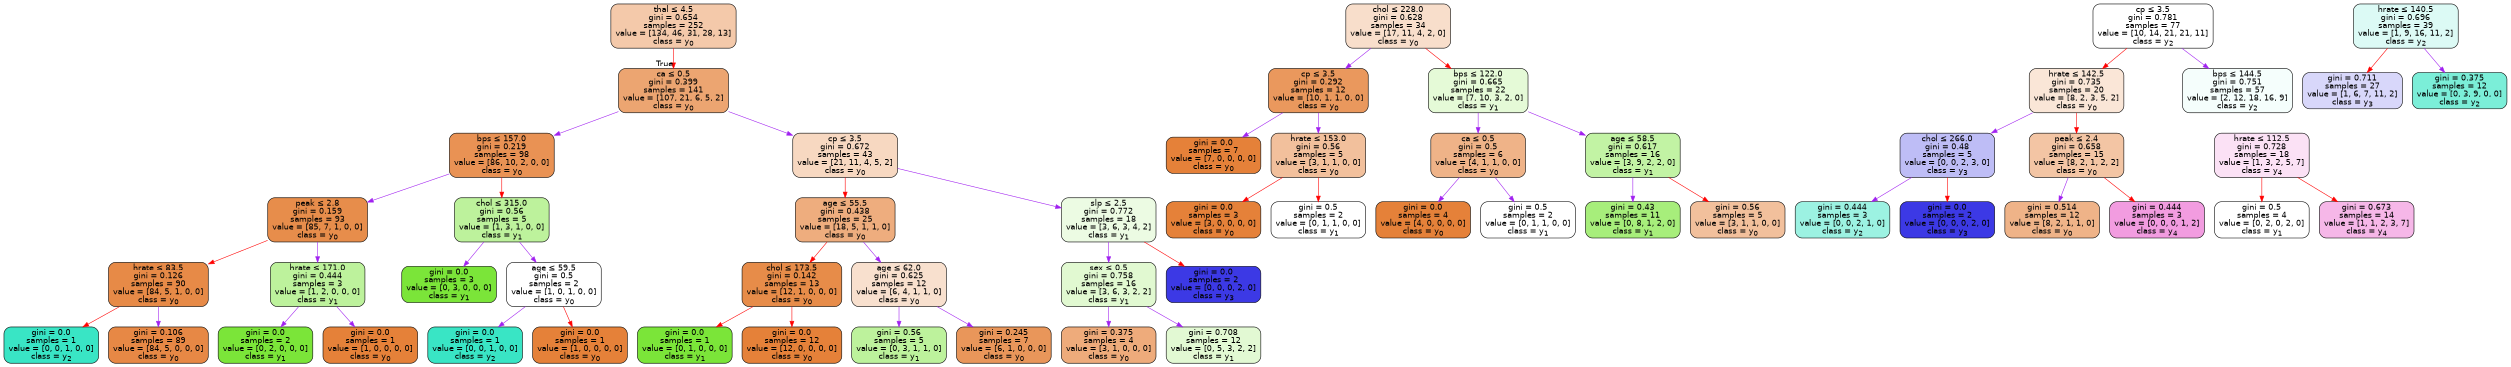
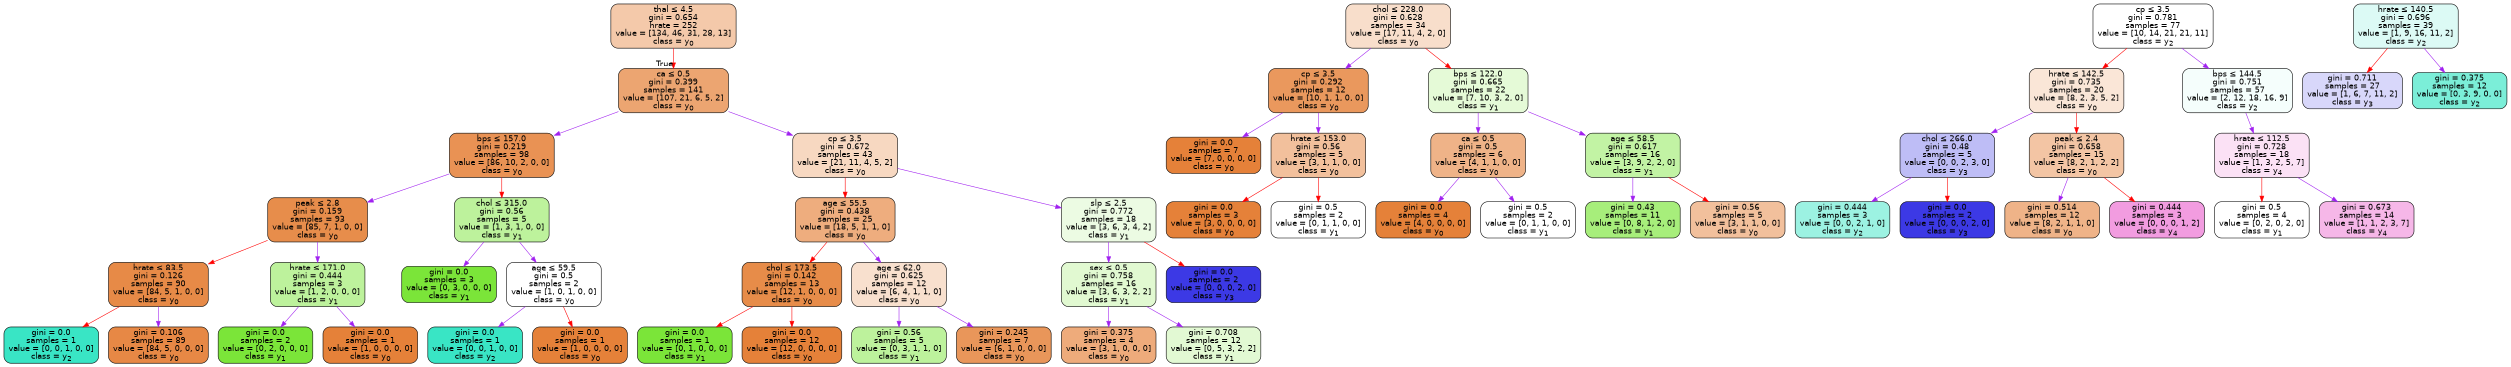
node "thal ≤ 4.5": text "samples = 252" -> "hrate = 252"
edge "bps ≤ 144.5" -> "hrate ≤ 112.5": added
edge "hrate ≤ 112.5" -> "gini = 0.673": color red -> purple
